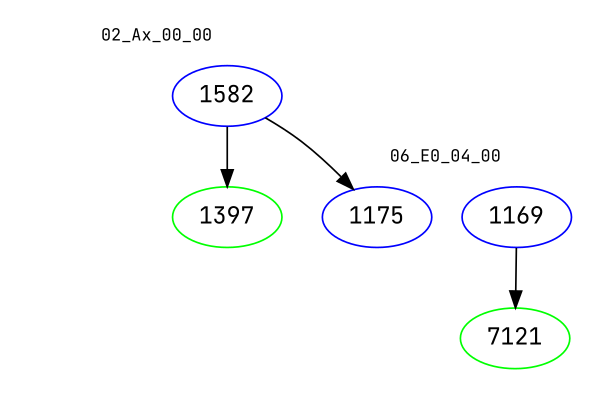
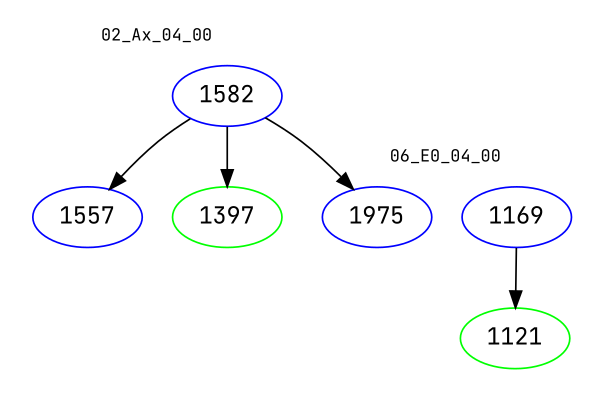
cluster "02_Ax_00_00": label "02_Ax_00_00" -> "02_Ax_04_00"
node "1557": added
node "1175": label "1175" -> "1975"
node "7121": label "7121" -> "1121"
